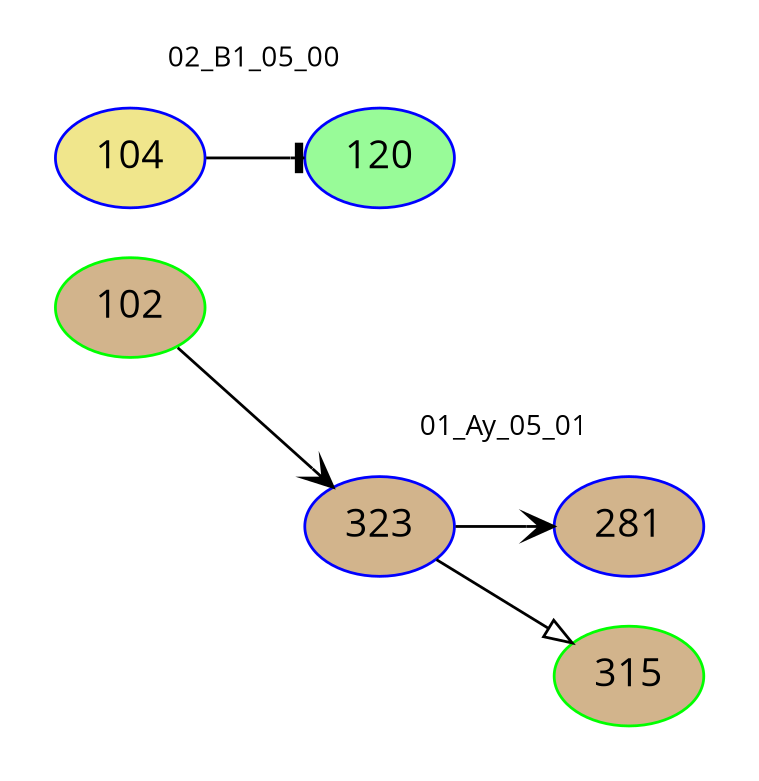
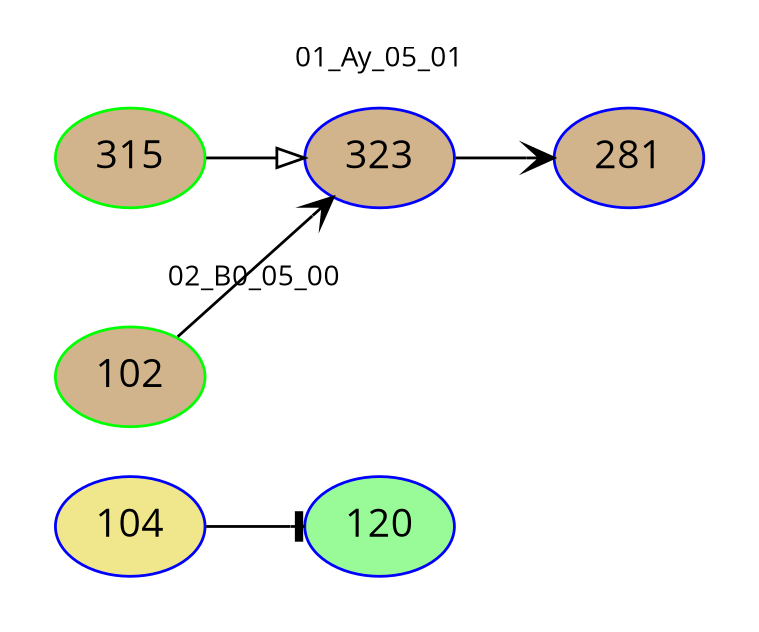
cluster "02_B1_05_00": label "02_B1_05_00" -> "02_B0_05_00"
edge "323" -> "315": reversed
